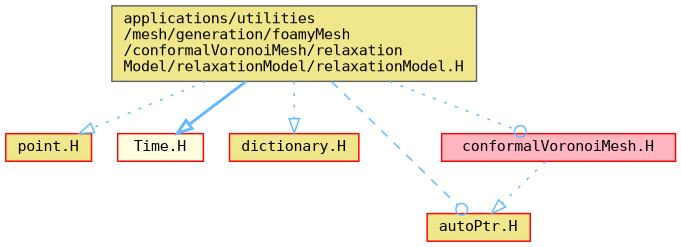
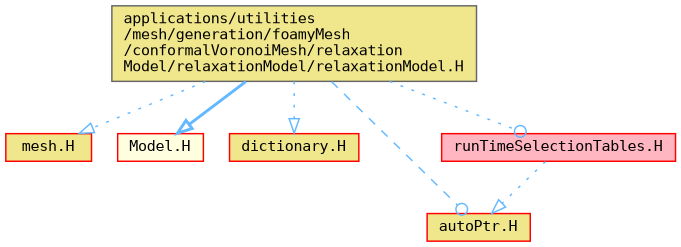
node "point.H": label "point.H" -> "mesh.H"
node "Time.H": label "Time.H" -> "Model.H"
node "conformalVoronoiMesh.H": label "conformalVoronoiMesh.H" -> "runTimeSelectionTables.H"
